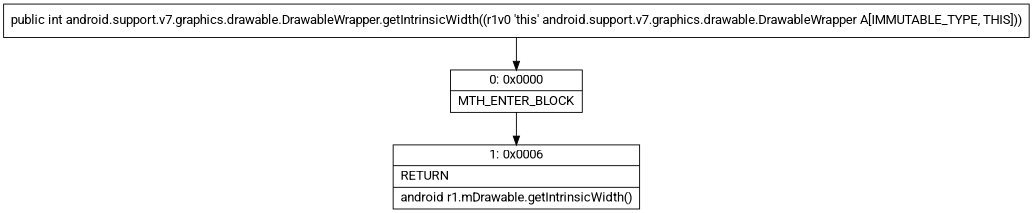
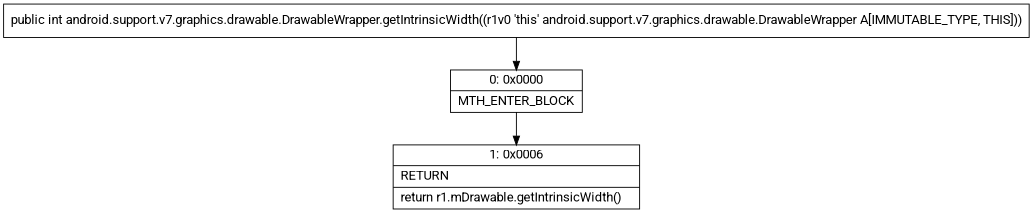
node "1: 0x0006": text "android r1.mDrawable.getIntrinsicWidth()" -> "return r1.mDrawable.getIntrinsicWidth()"
